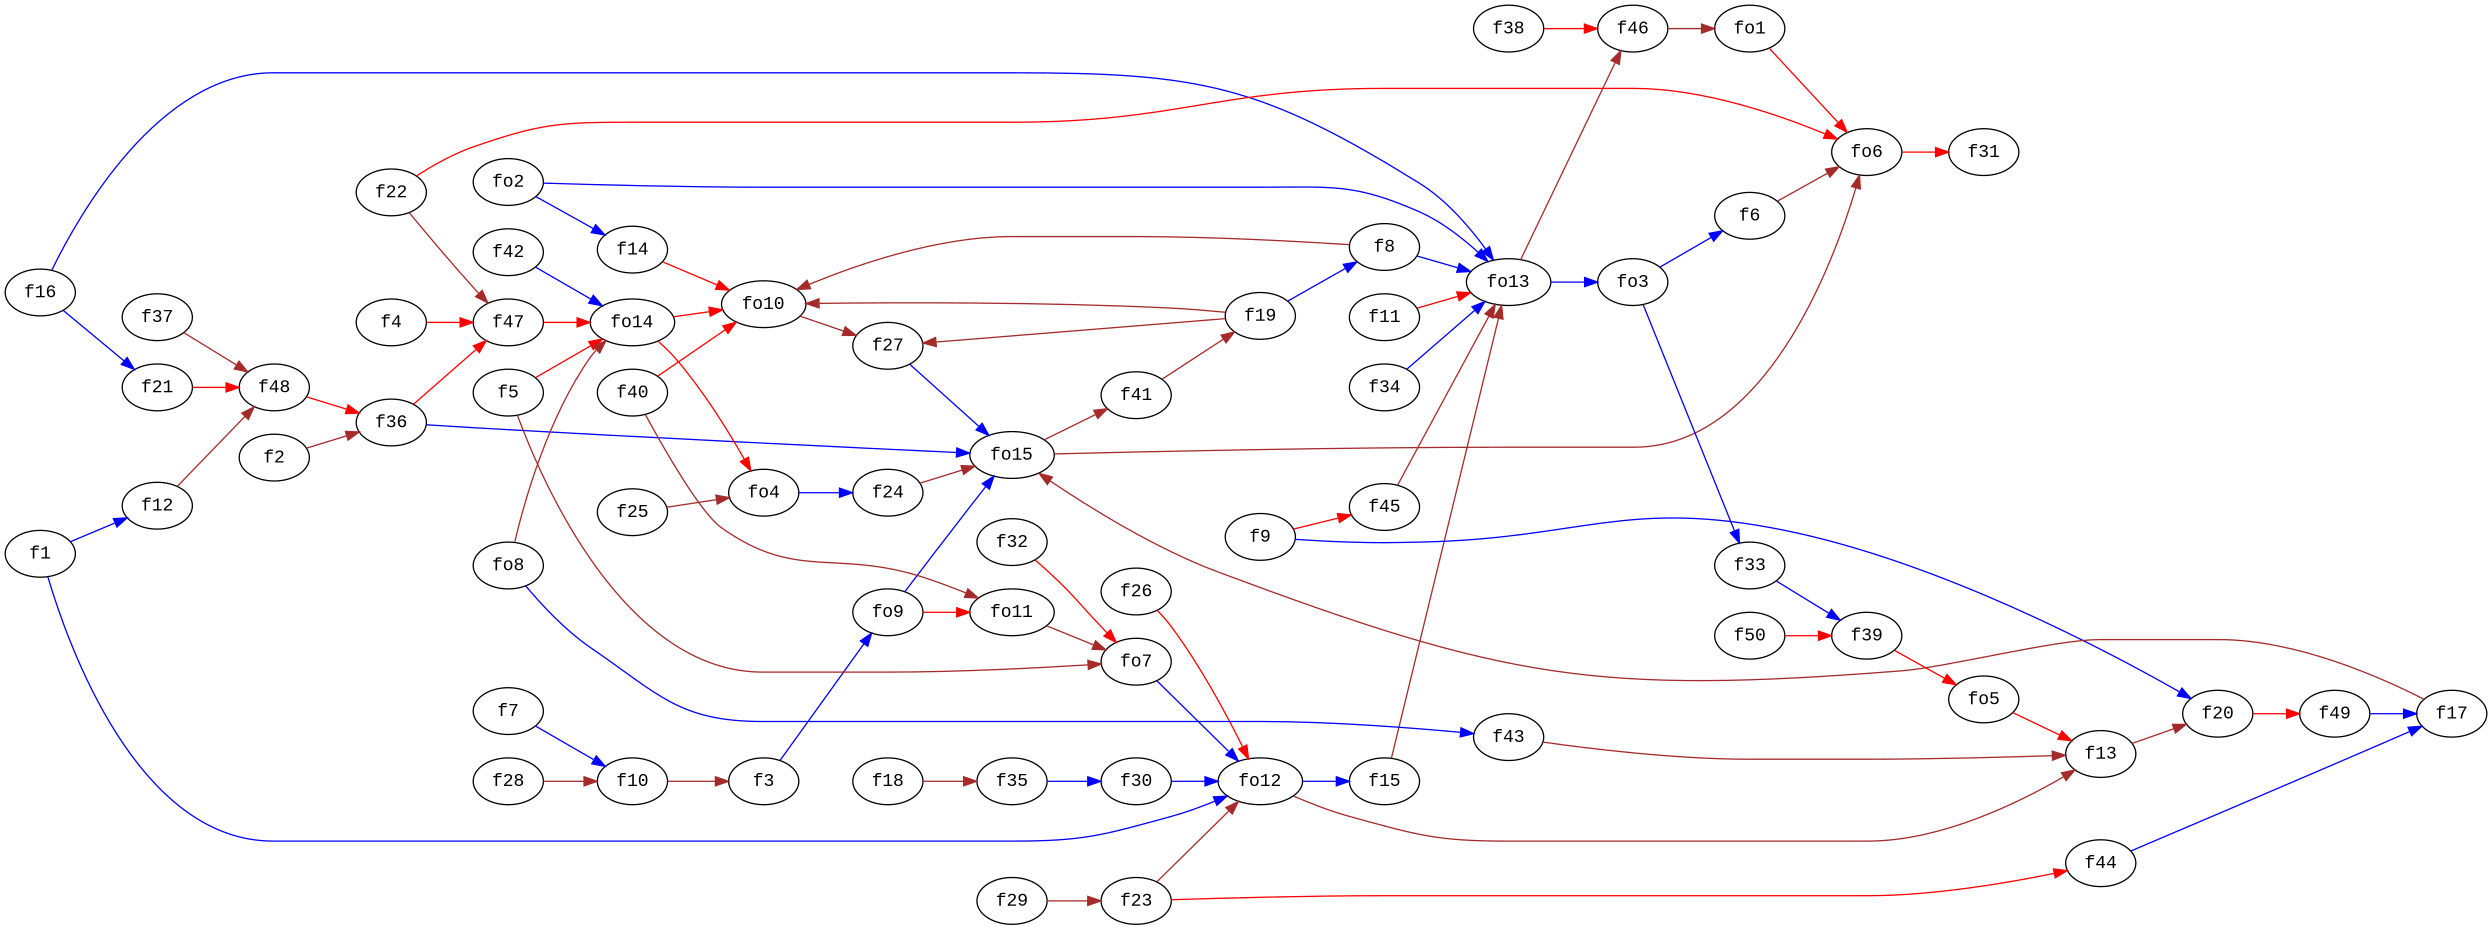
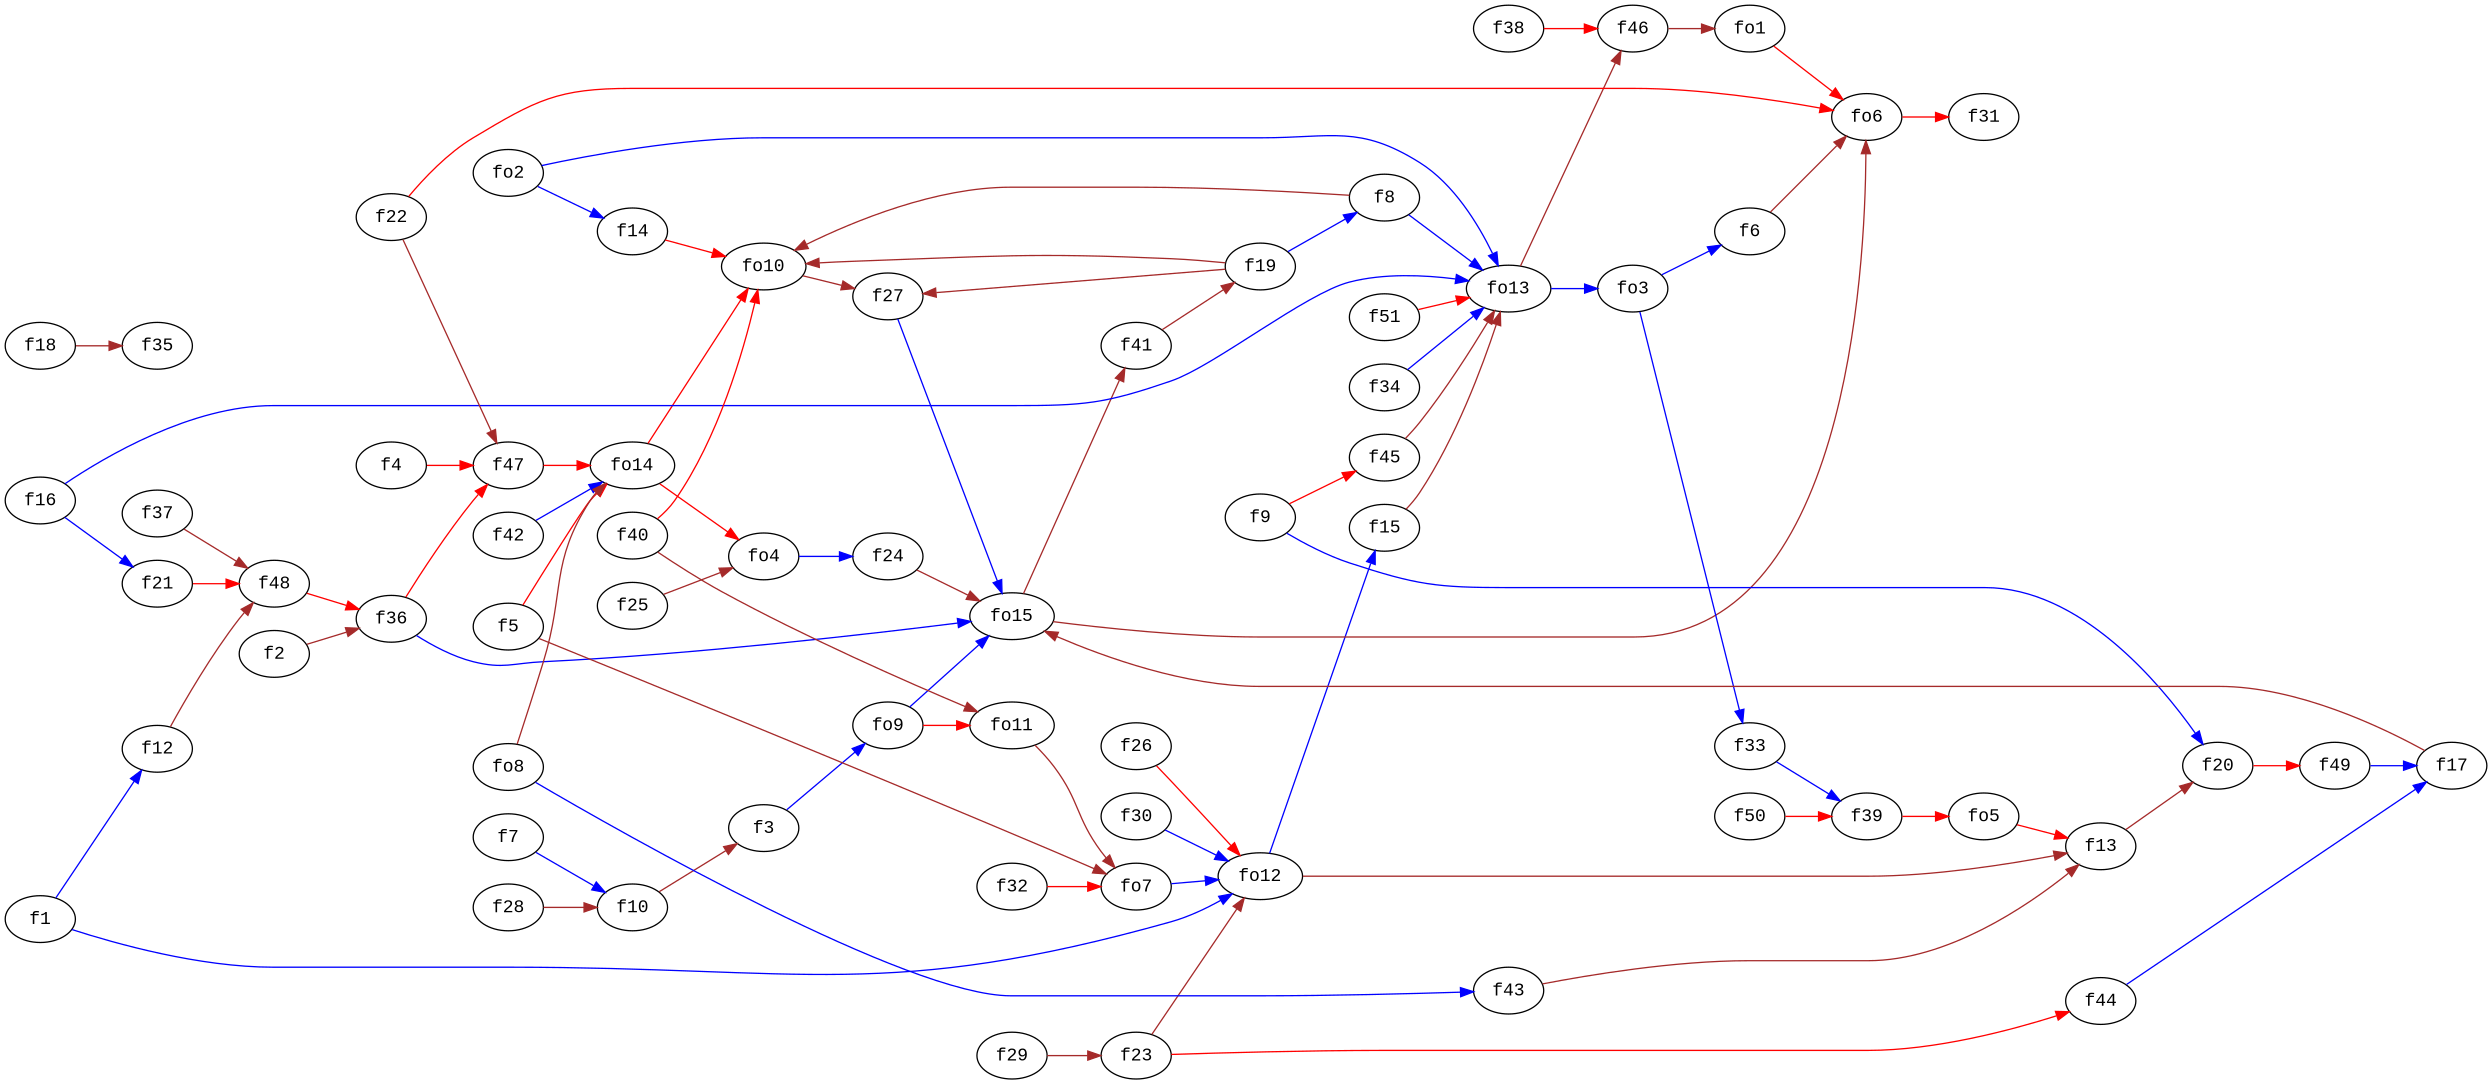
node "f11": label "f11" -> "f51"
edge "f35" -> "f30": removed
